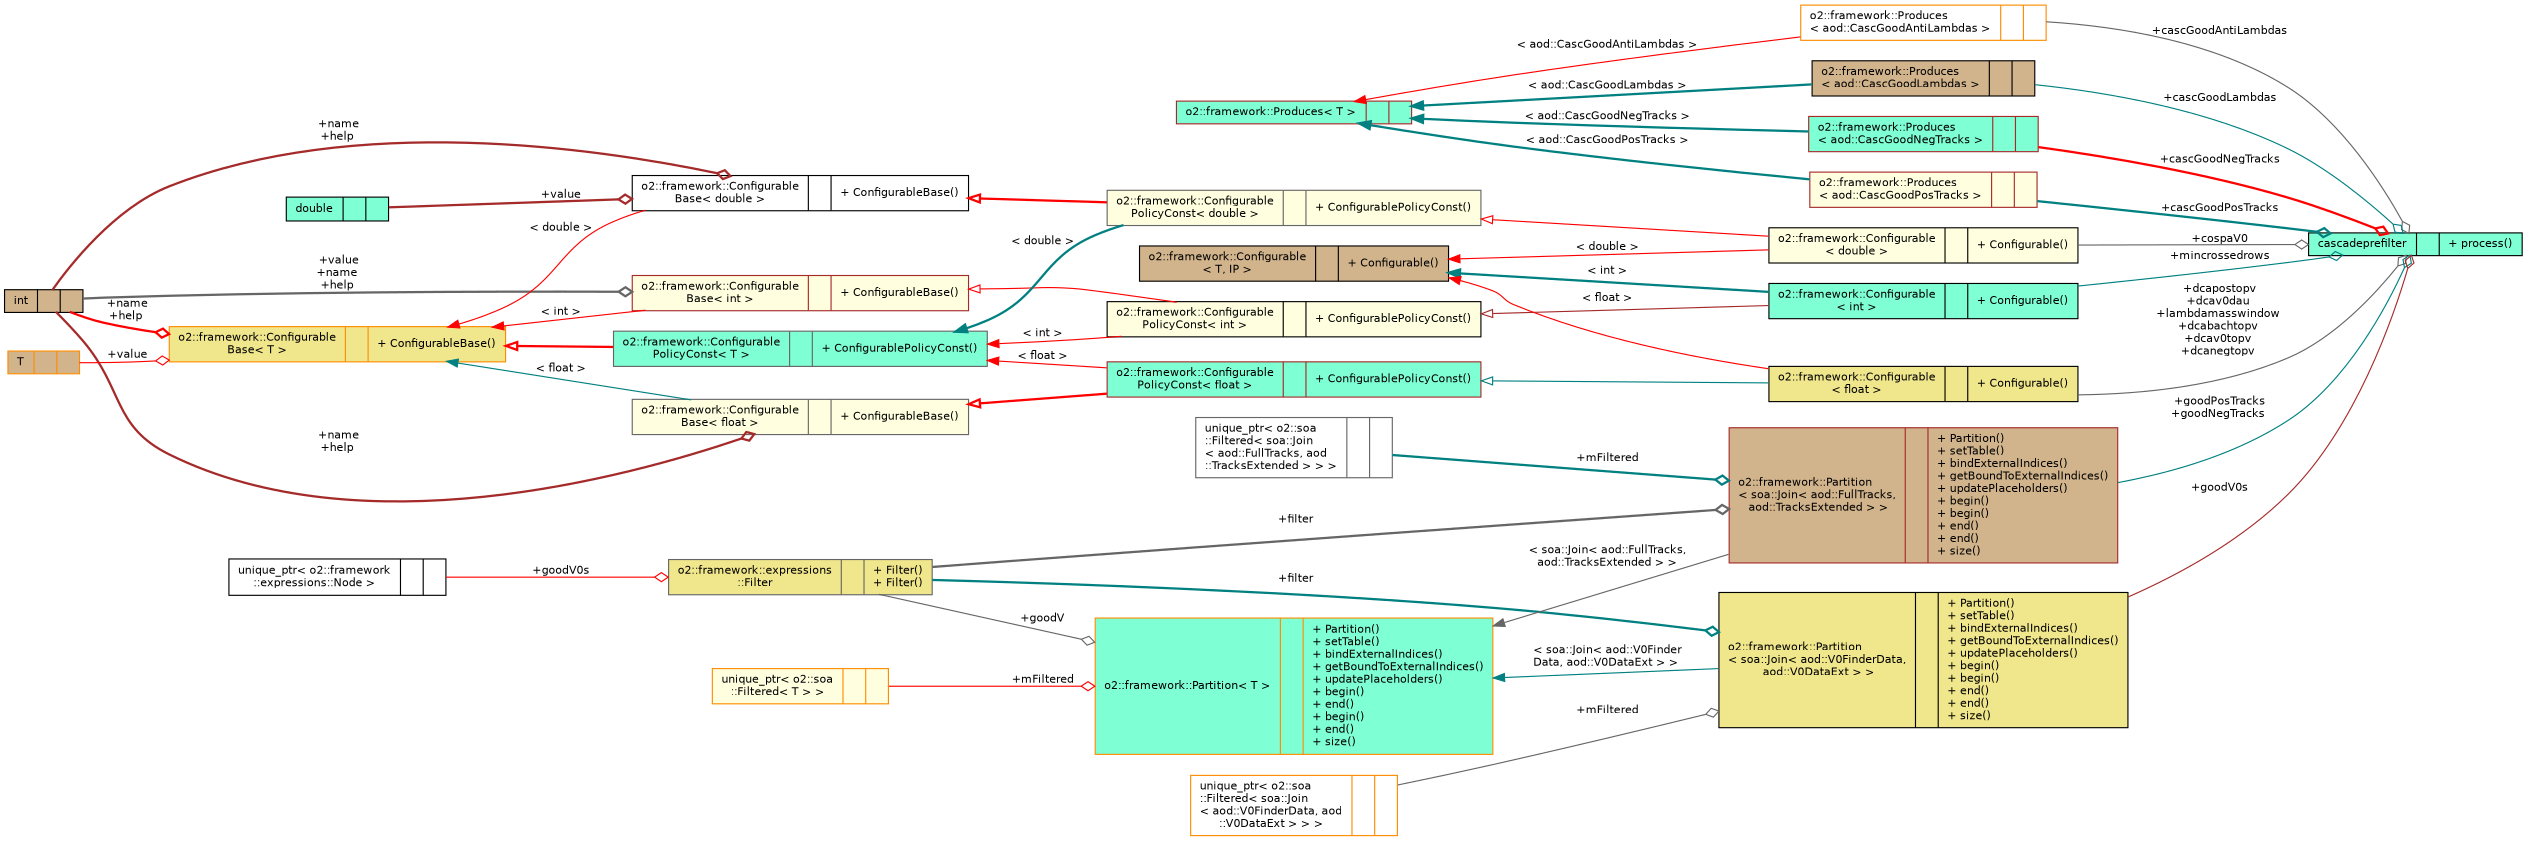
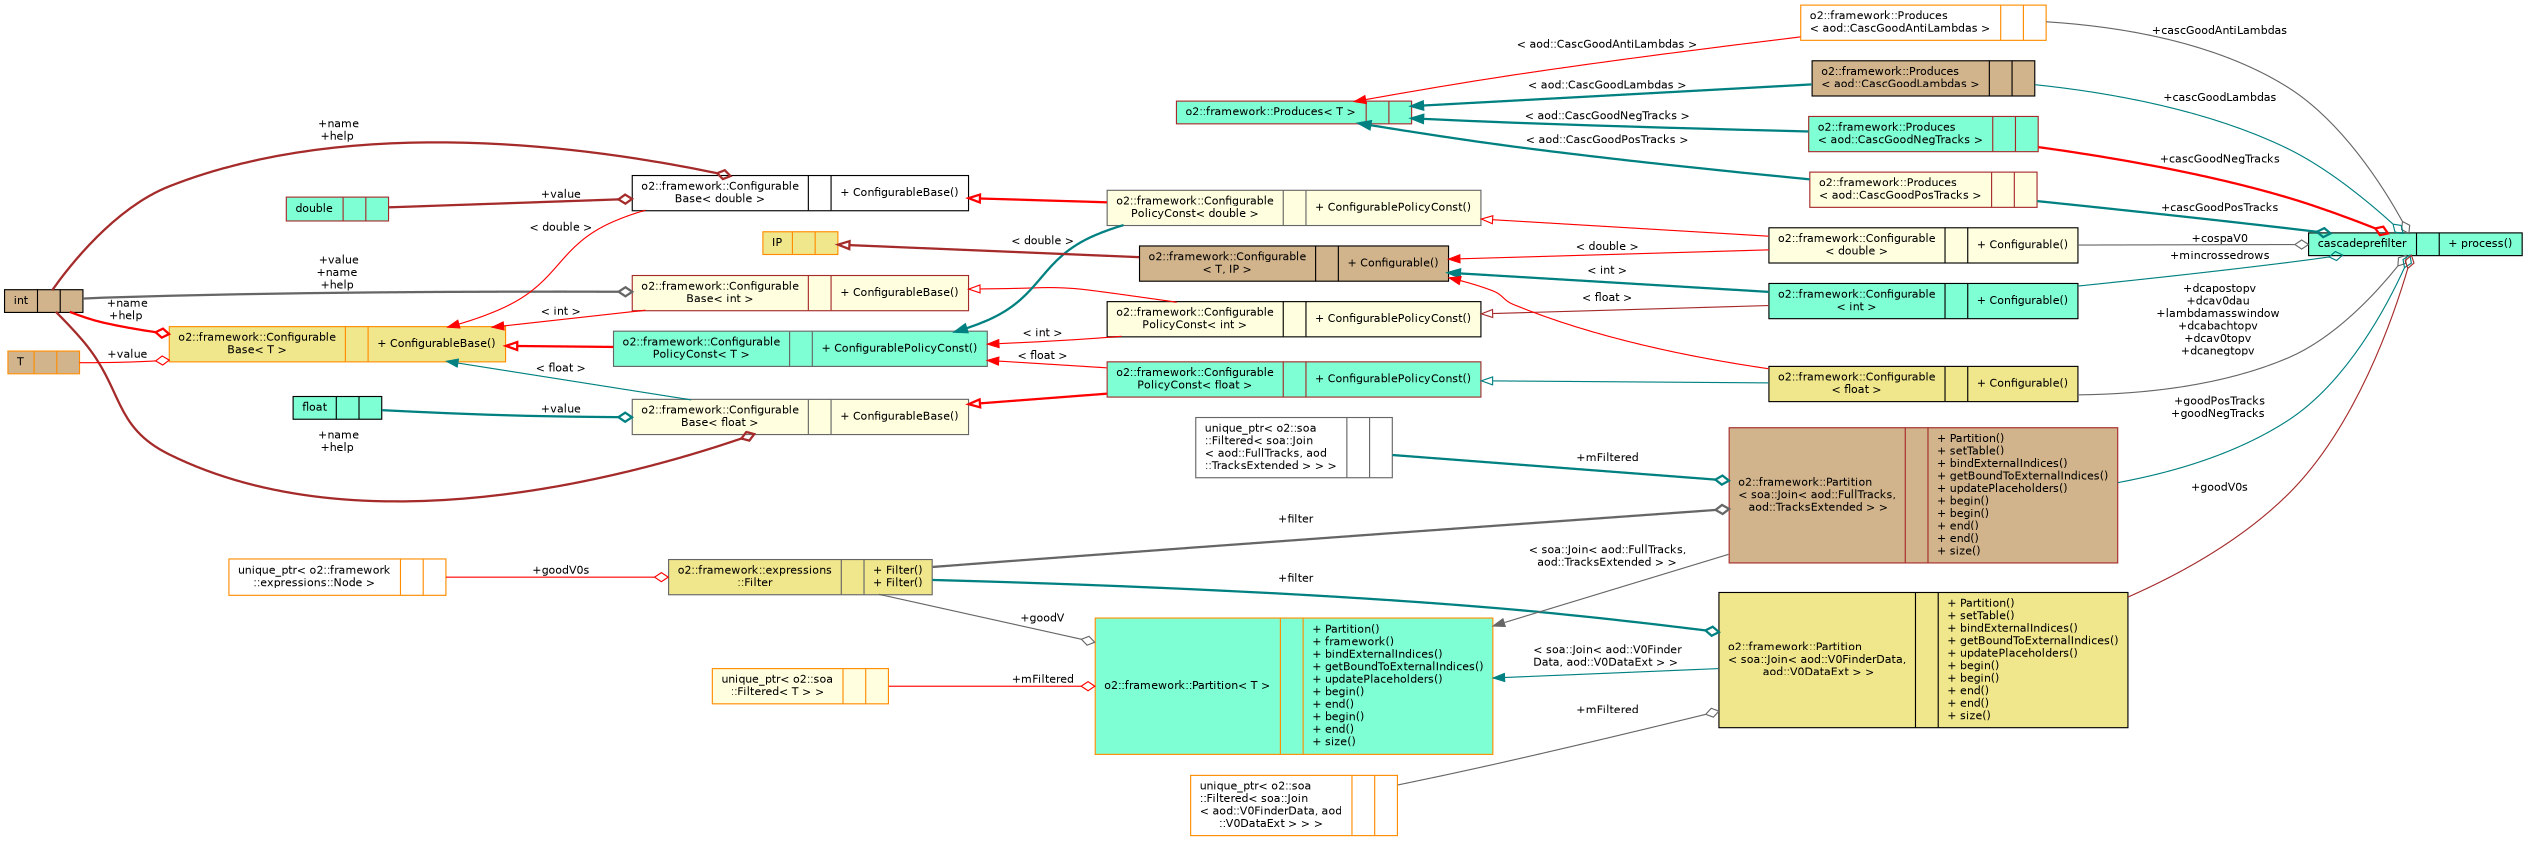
node "double": color black -> brown
node "IP": added
node "float": added
node "unique_ptr< o2::framework": color black -> darkorange
node "o2::framework::Partition< T >": text "+ setTable()" -> "+ framework()"
